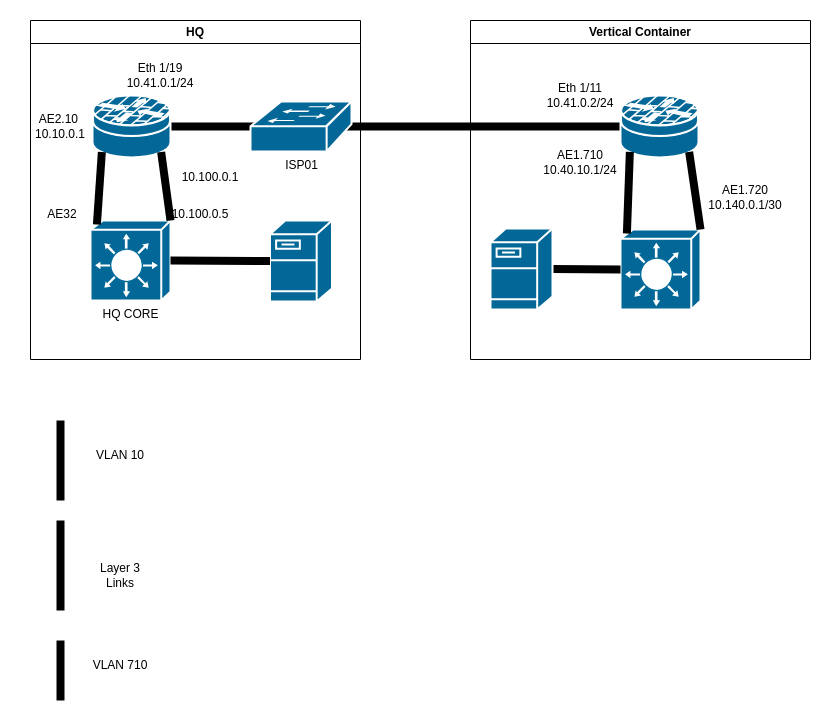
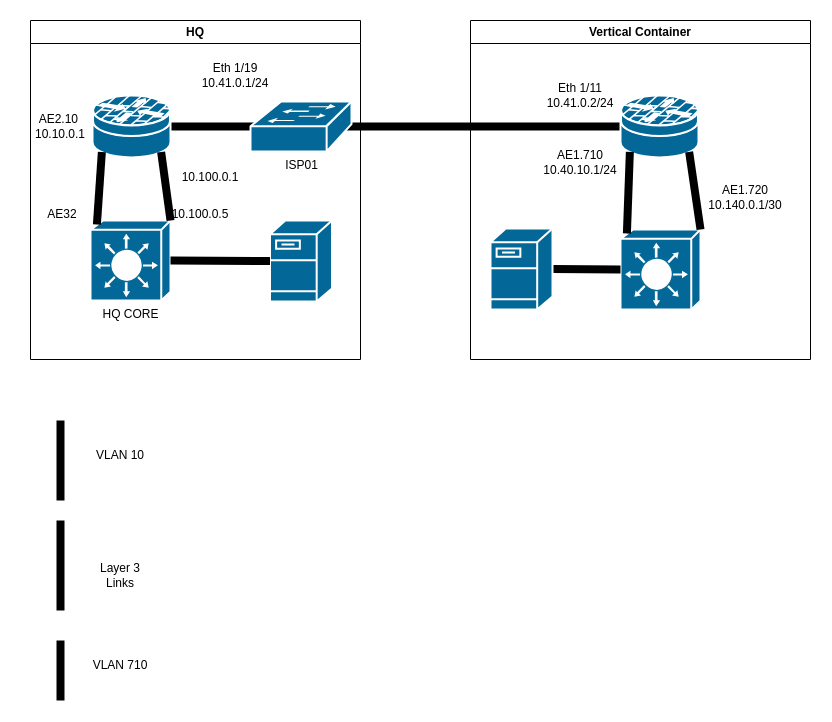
node "Eth 1/19 10.41.0.1/24": moved (161, 76) -> (236, 76)
